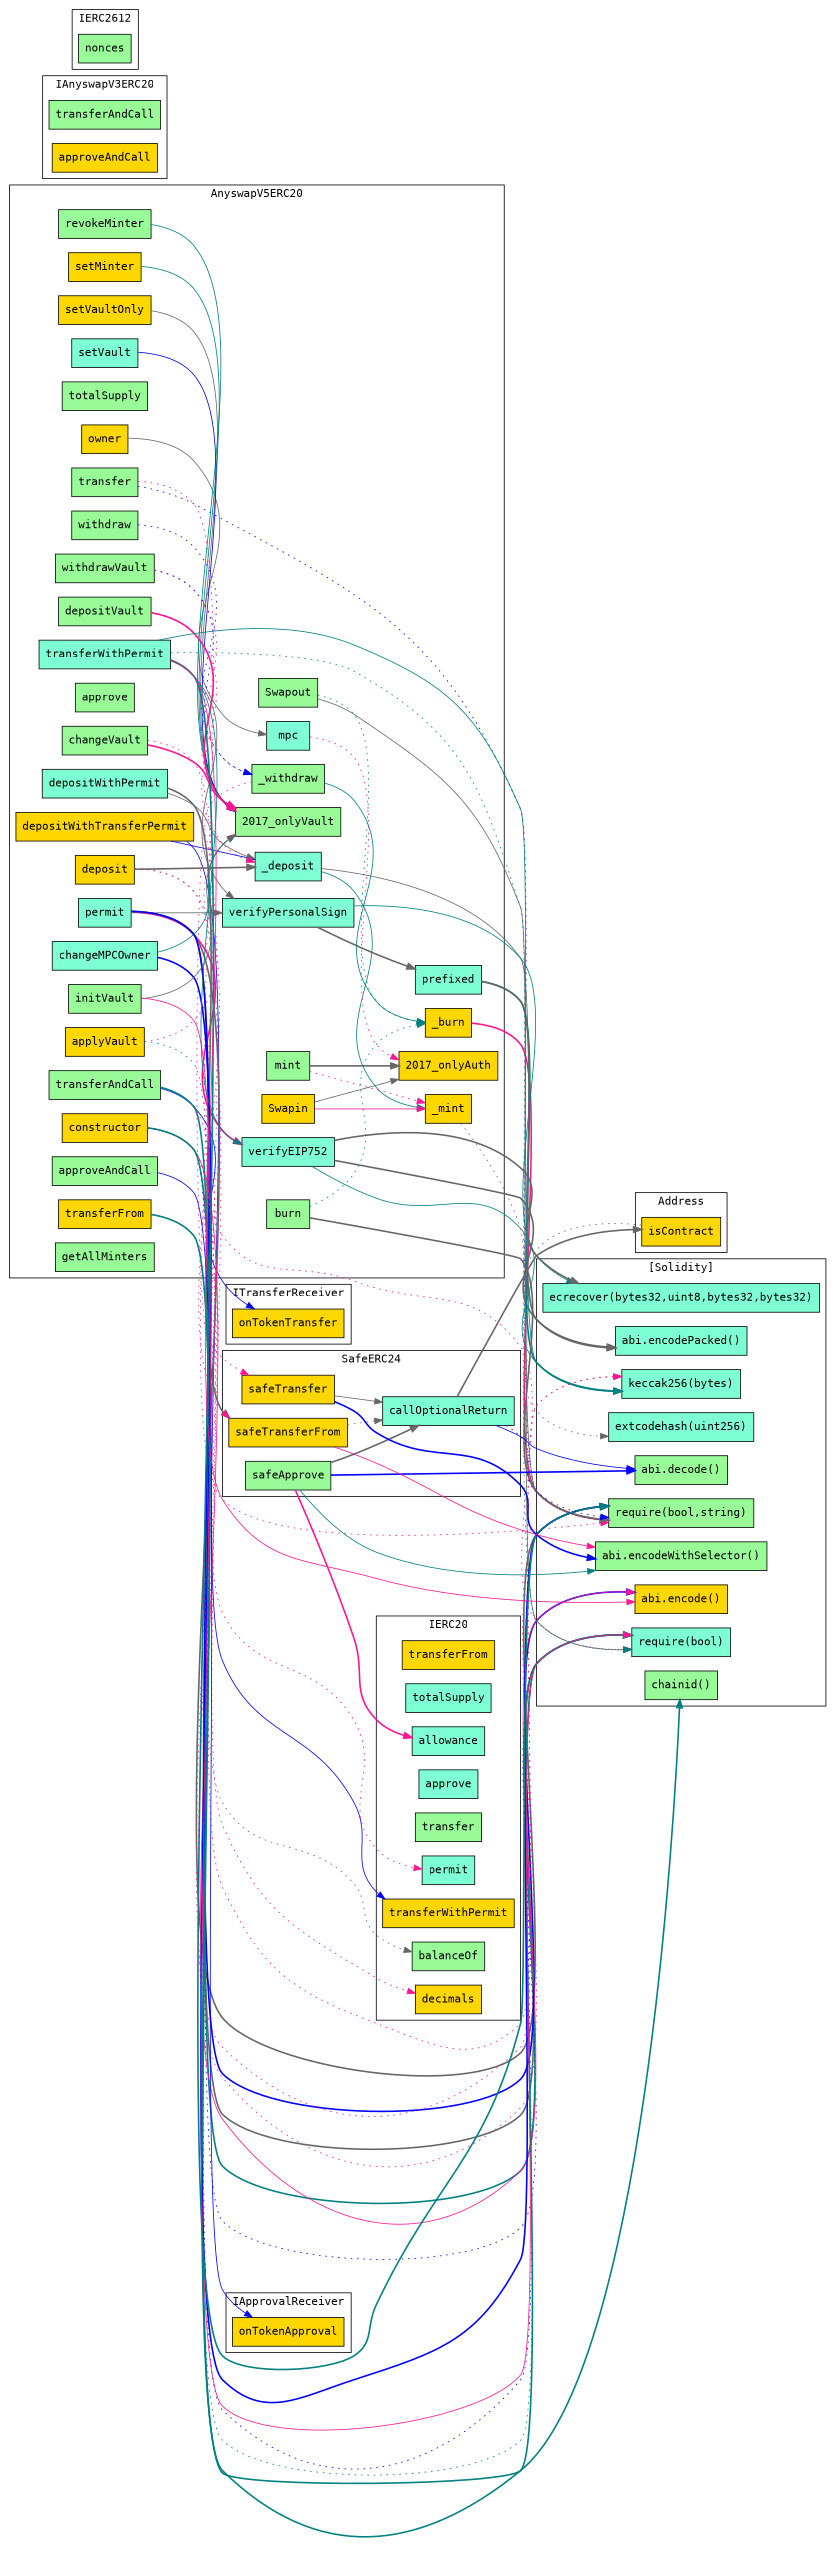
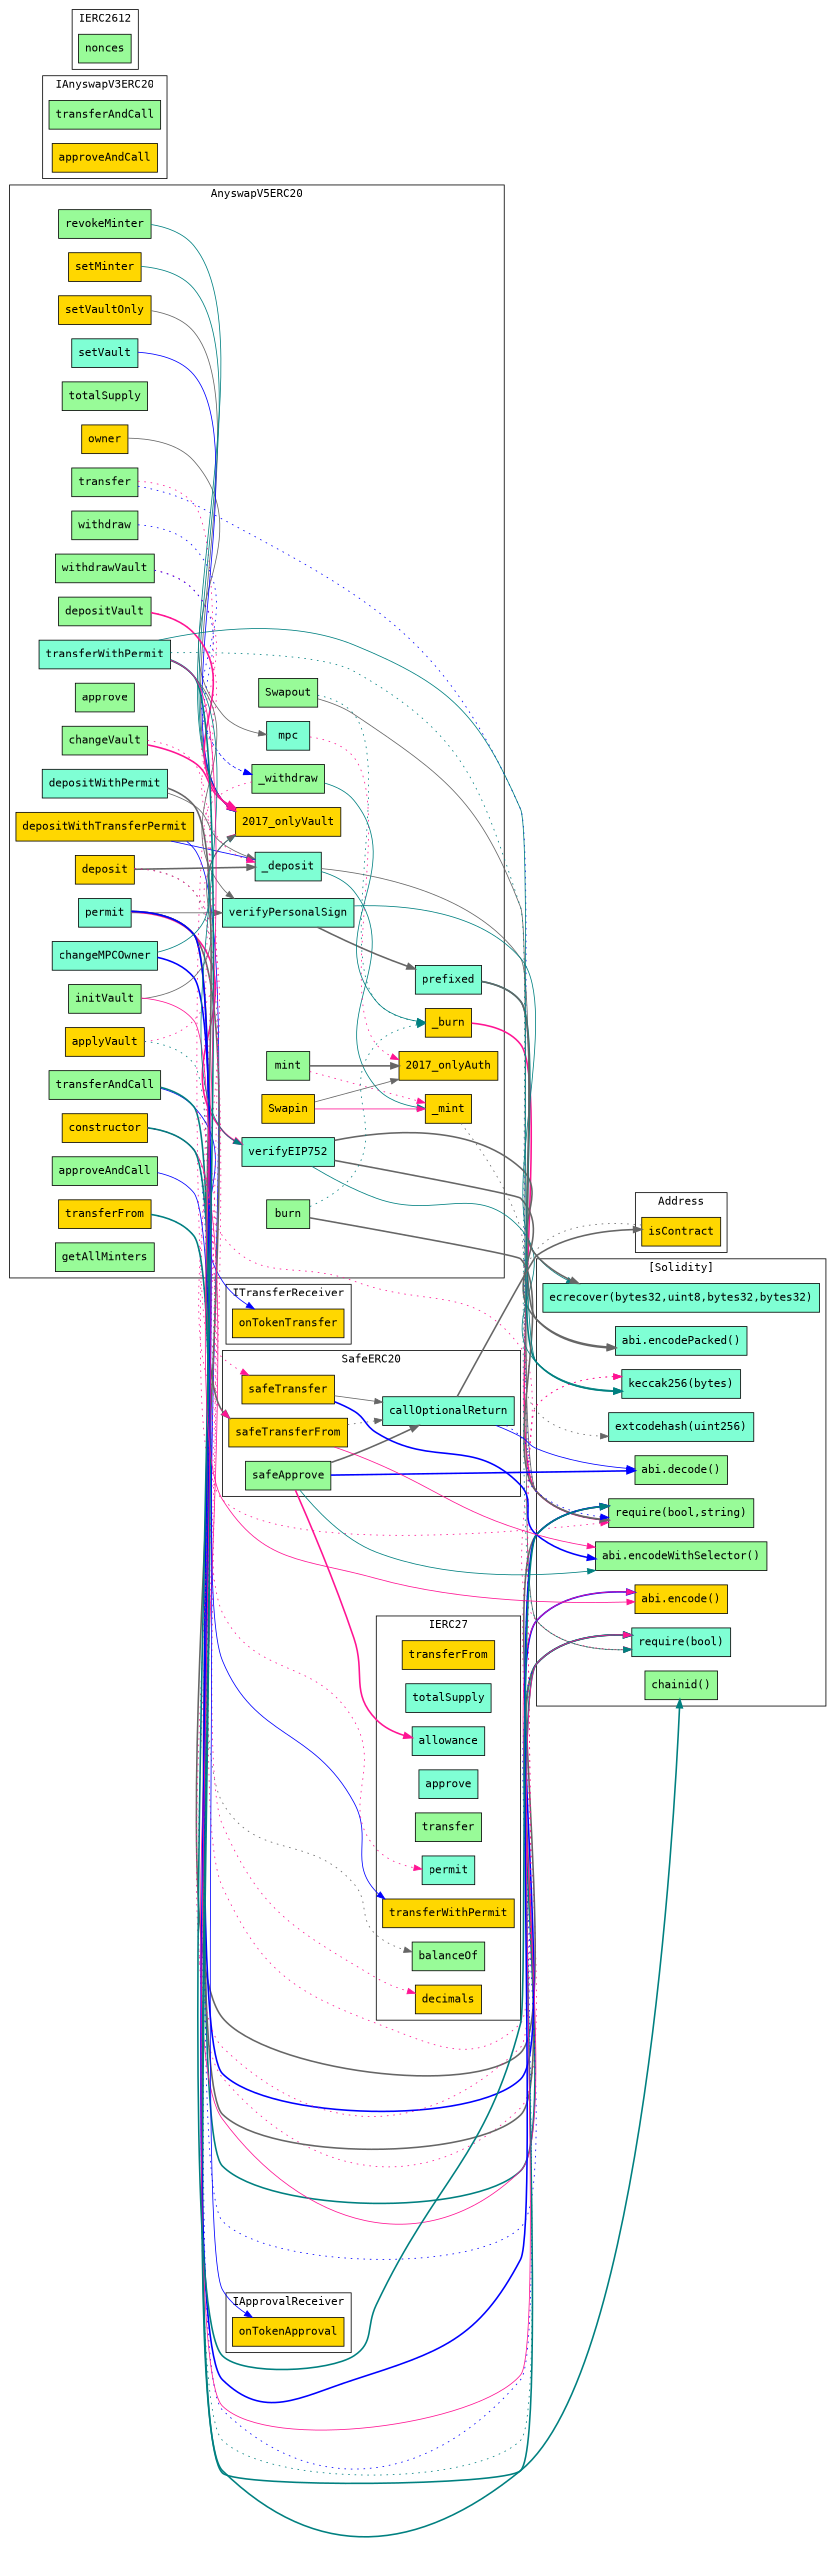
node "2017_onlyVault": fillcolor palegreen -> gold
cluster "SafeERC24": label "SafeERC24" -> "SafeERC20"
cluster "IERC20": label "IERC20" -> "IERC27"
